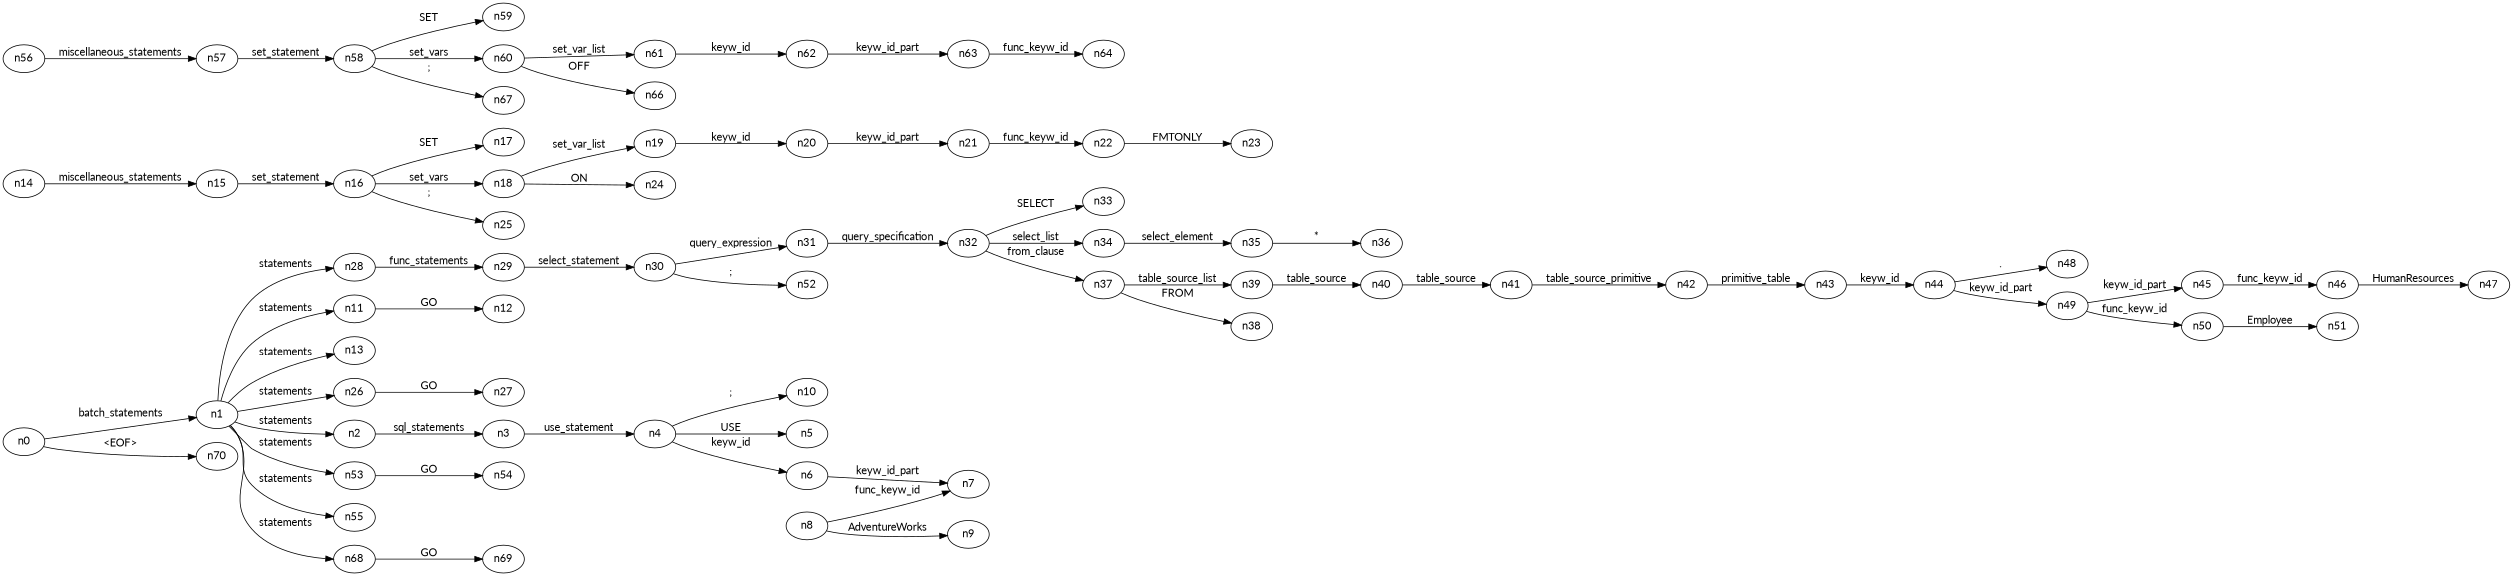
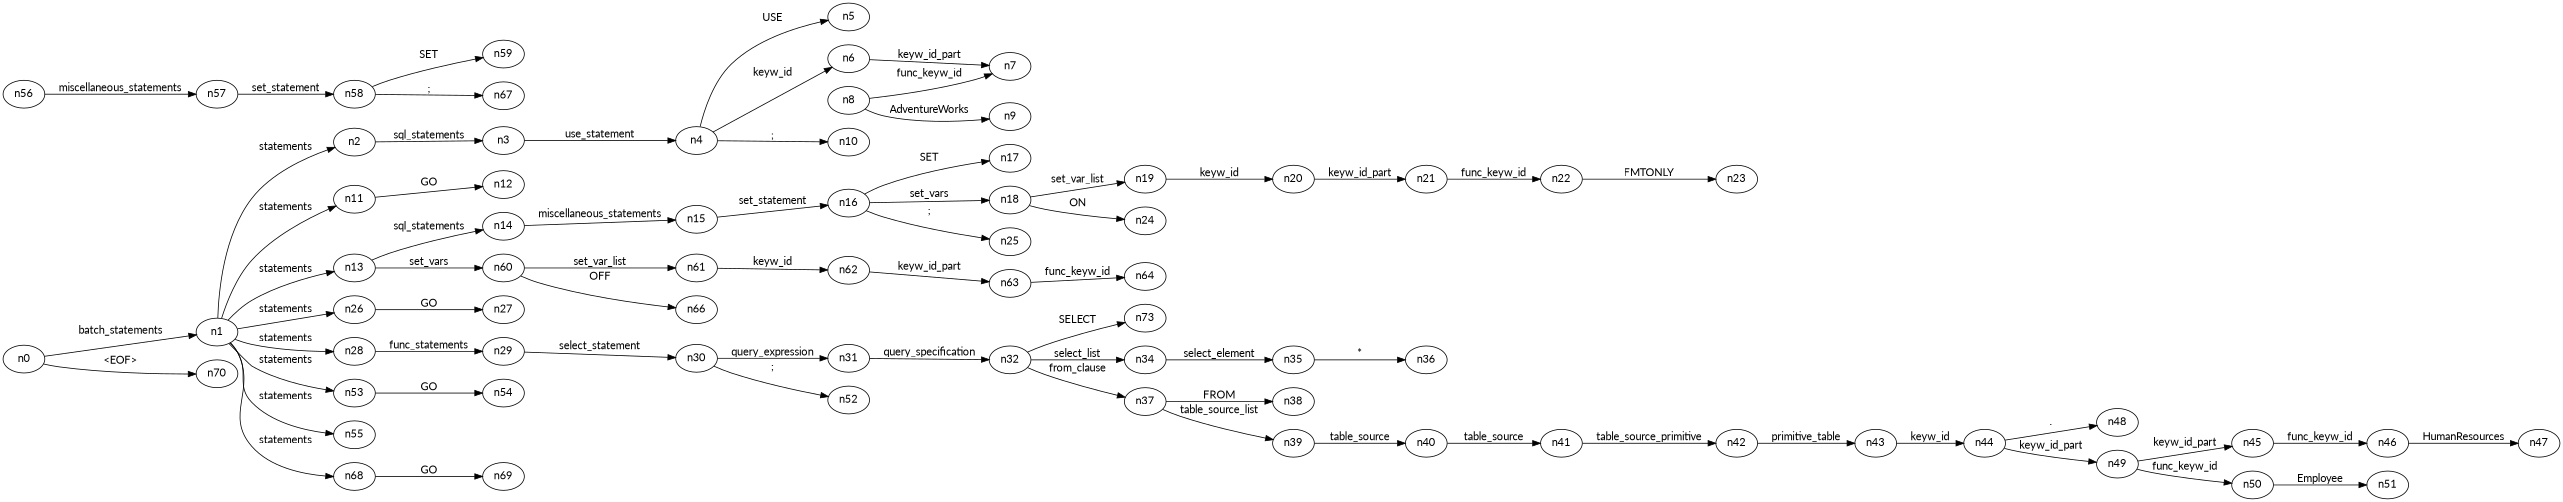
edge "n58" -> "n60": now "n13" -> "n60"
node "n33": label "n33" -> "n73"
edge "n13" -> "n14": added, label "sql_statements"
